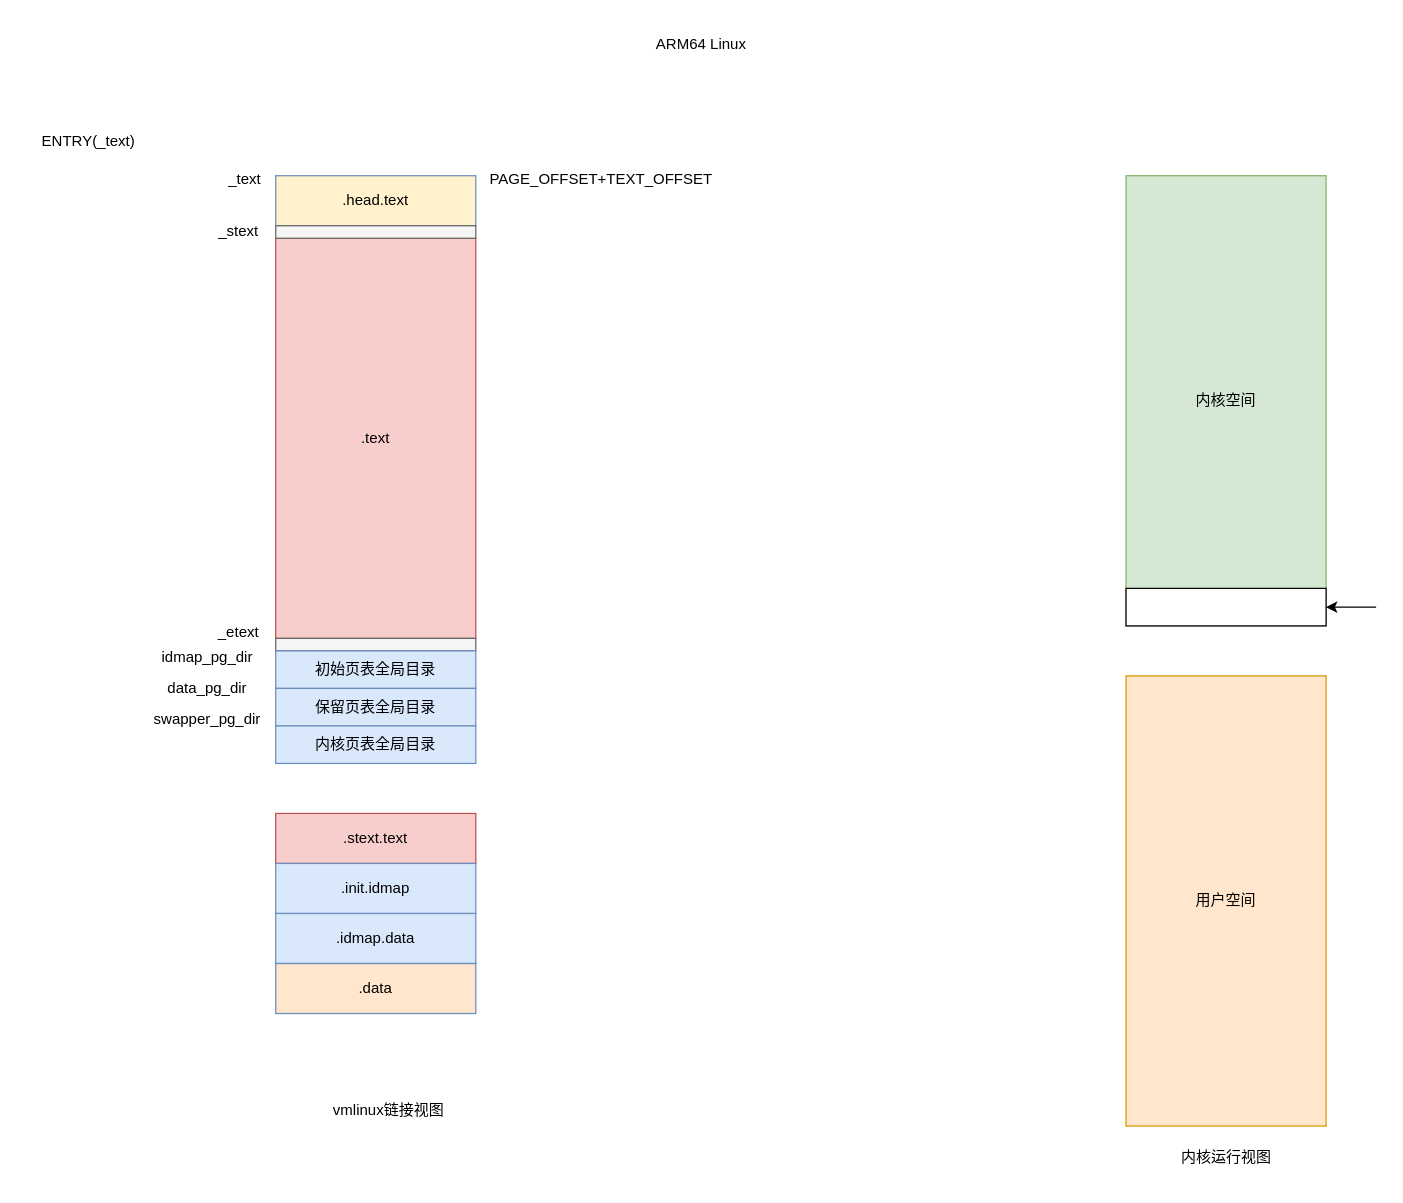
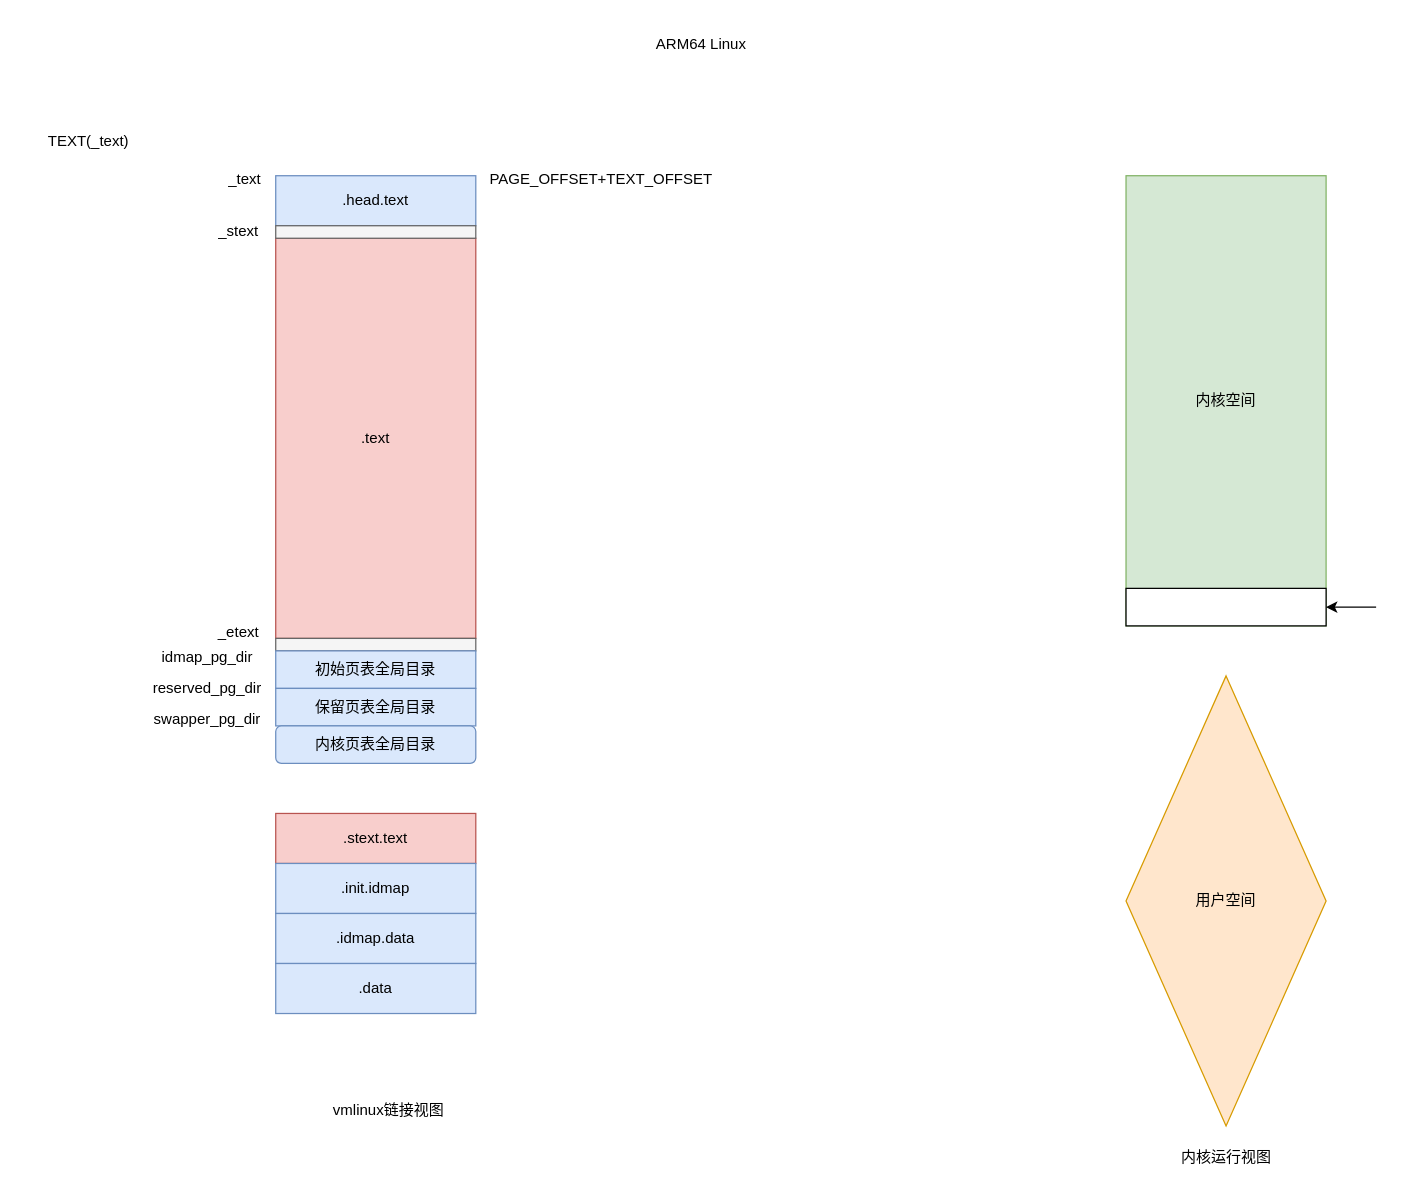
node "ENTRY(_text)": label "ENTRY(_text)" -> "TEXT(_text)"
node ".head.text": fillcolor #fff2cc -> #dae8fc
node "data_pg_dir": label "data_pg_dir" -> "reserved_pg_dir"
node "内核页表全局目录": shape rectangle -> rounded rectangle
node "用户空间": shape rectangle -> diamond
node ".data": fillcolor #ffe6cc -> #dae8fc
